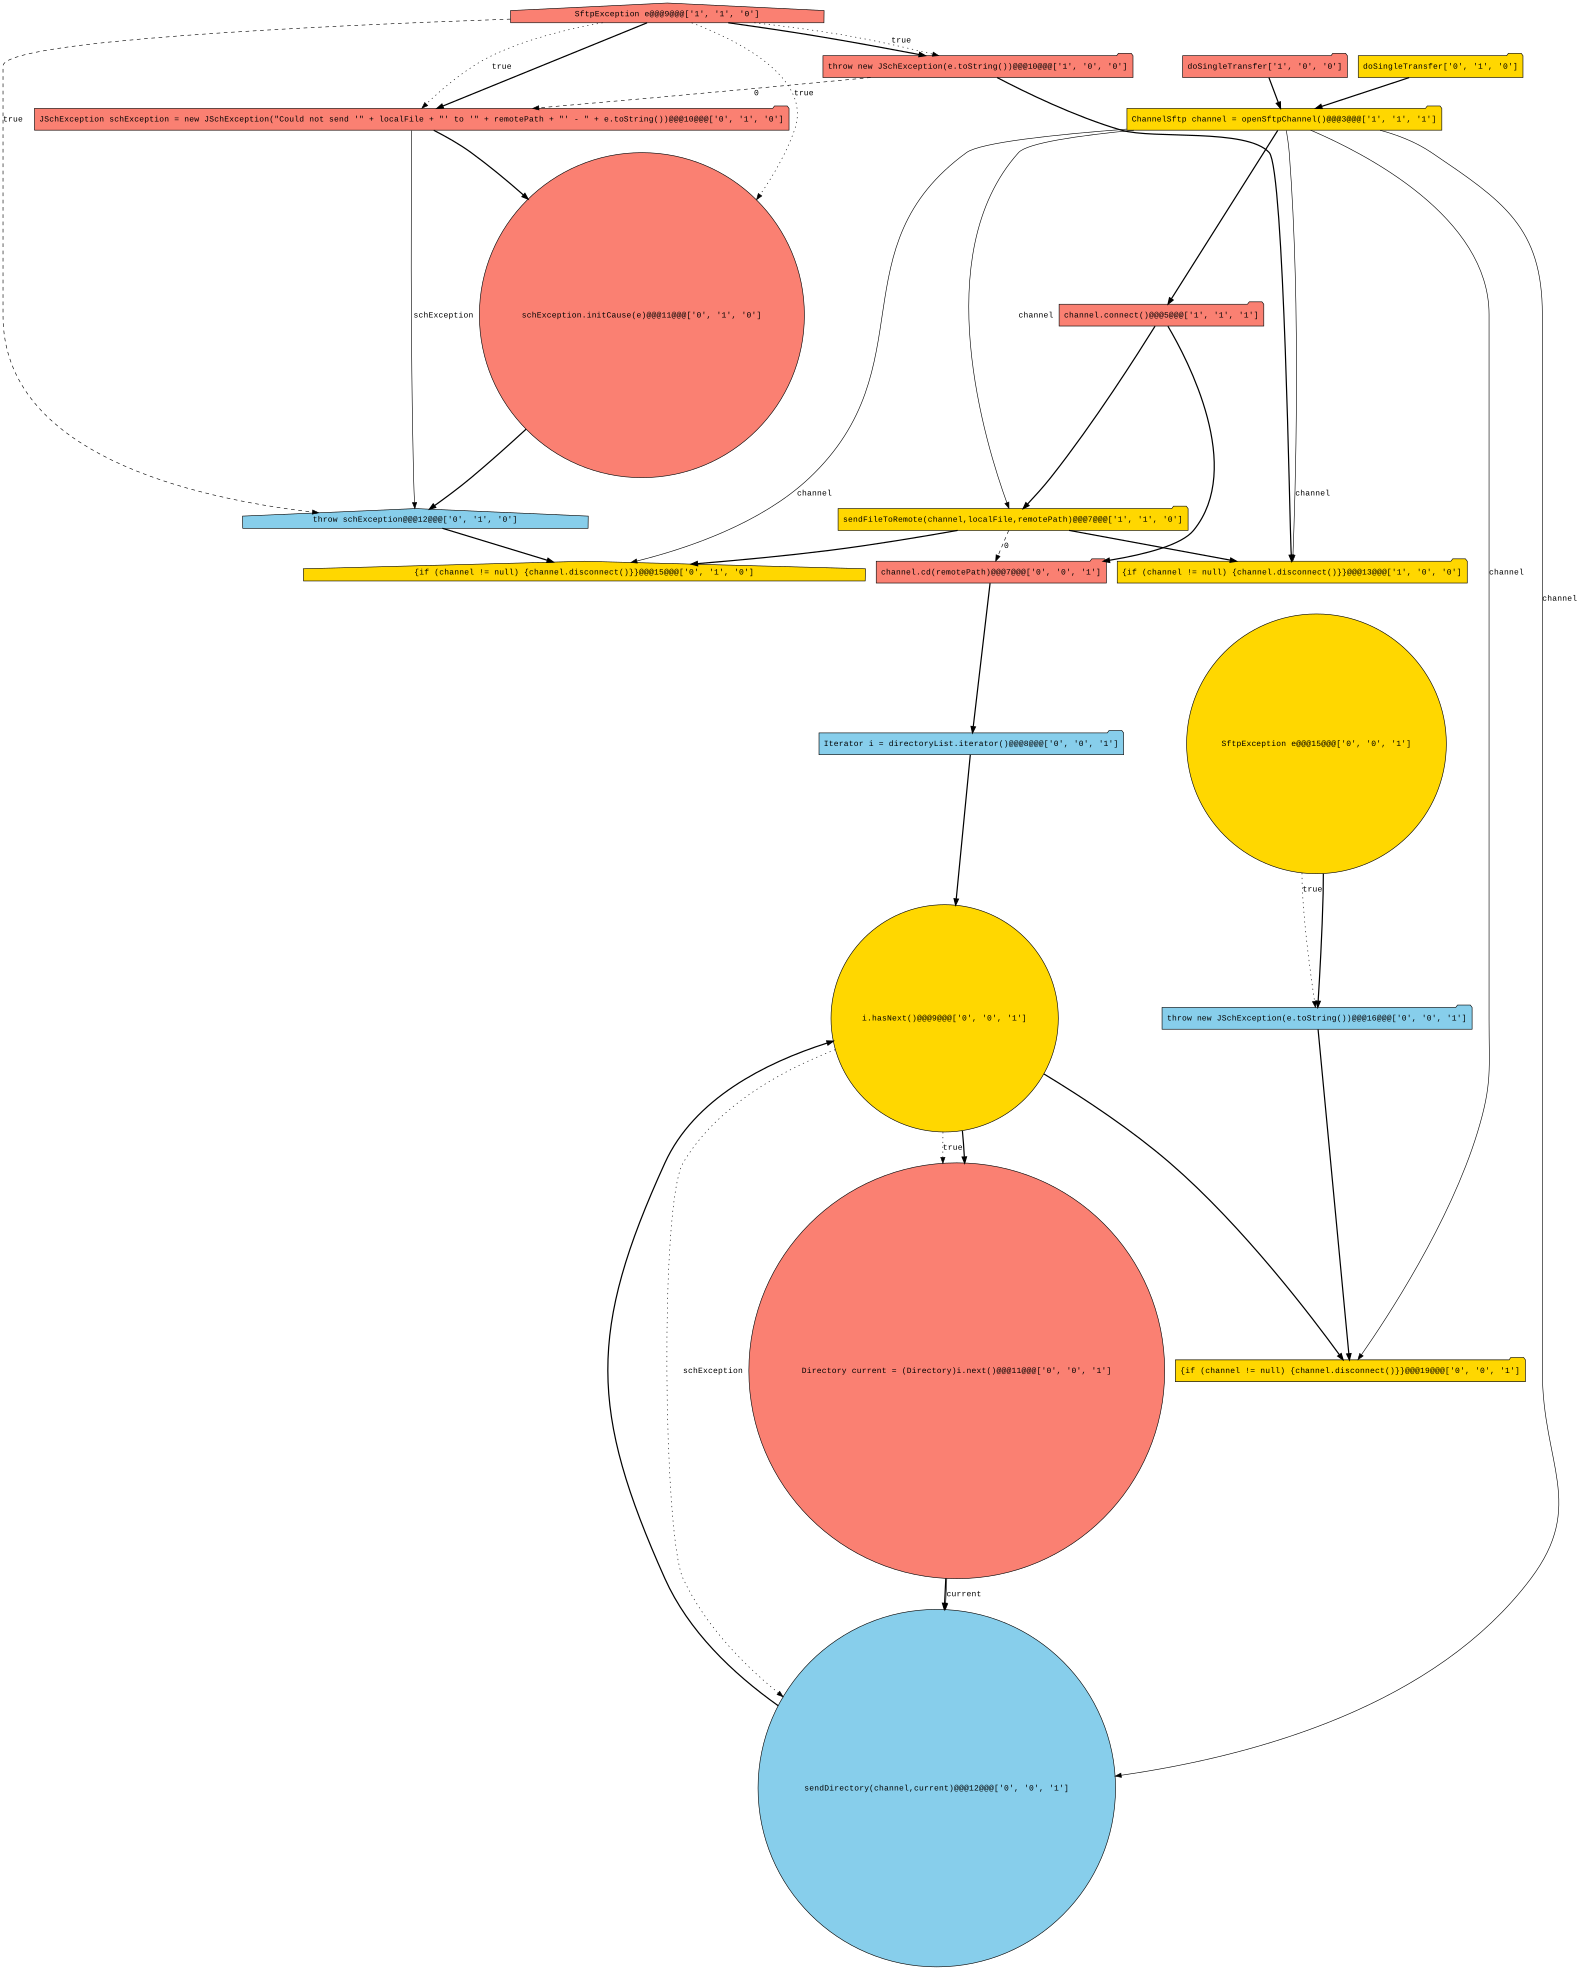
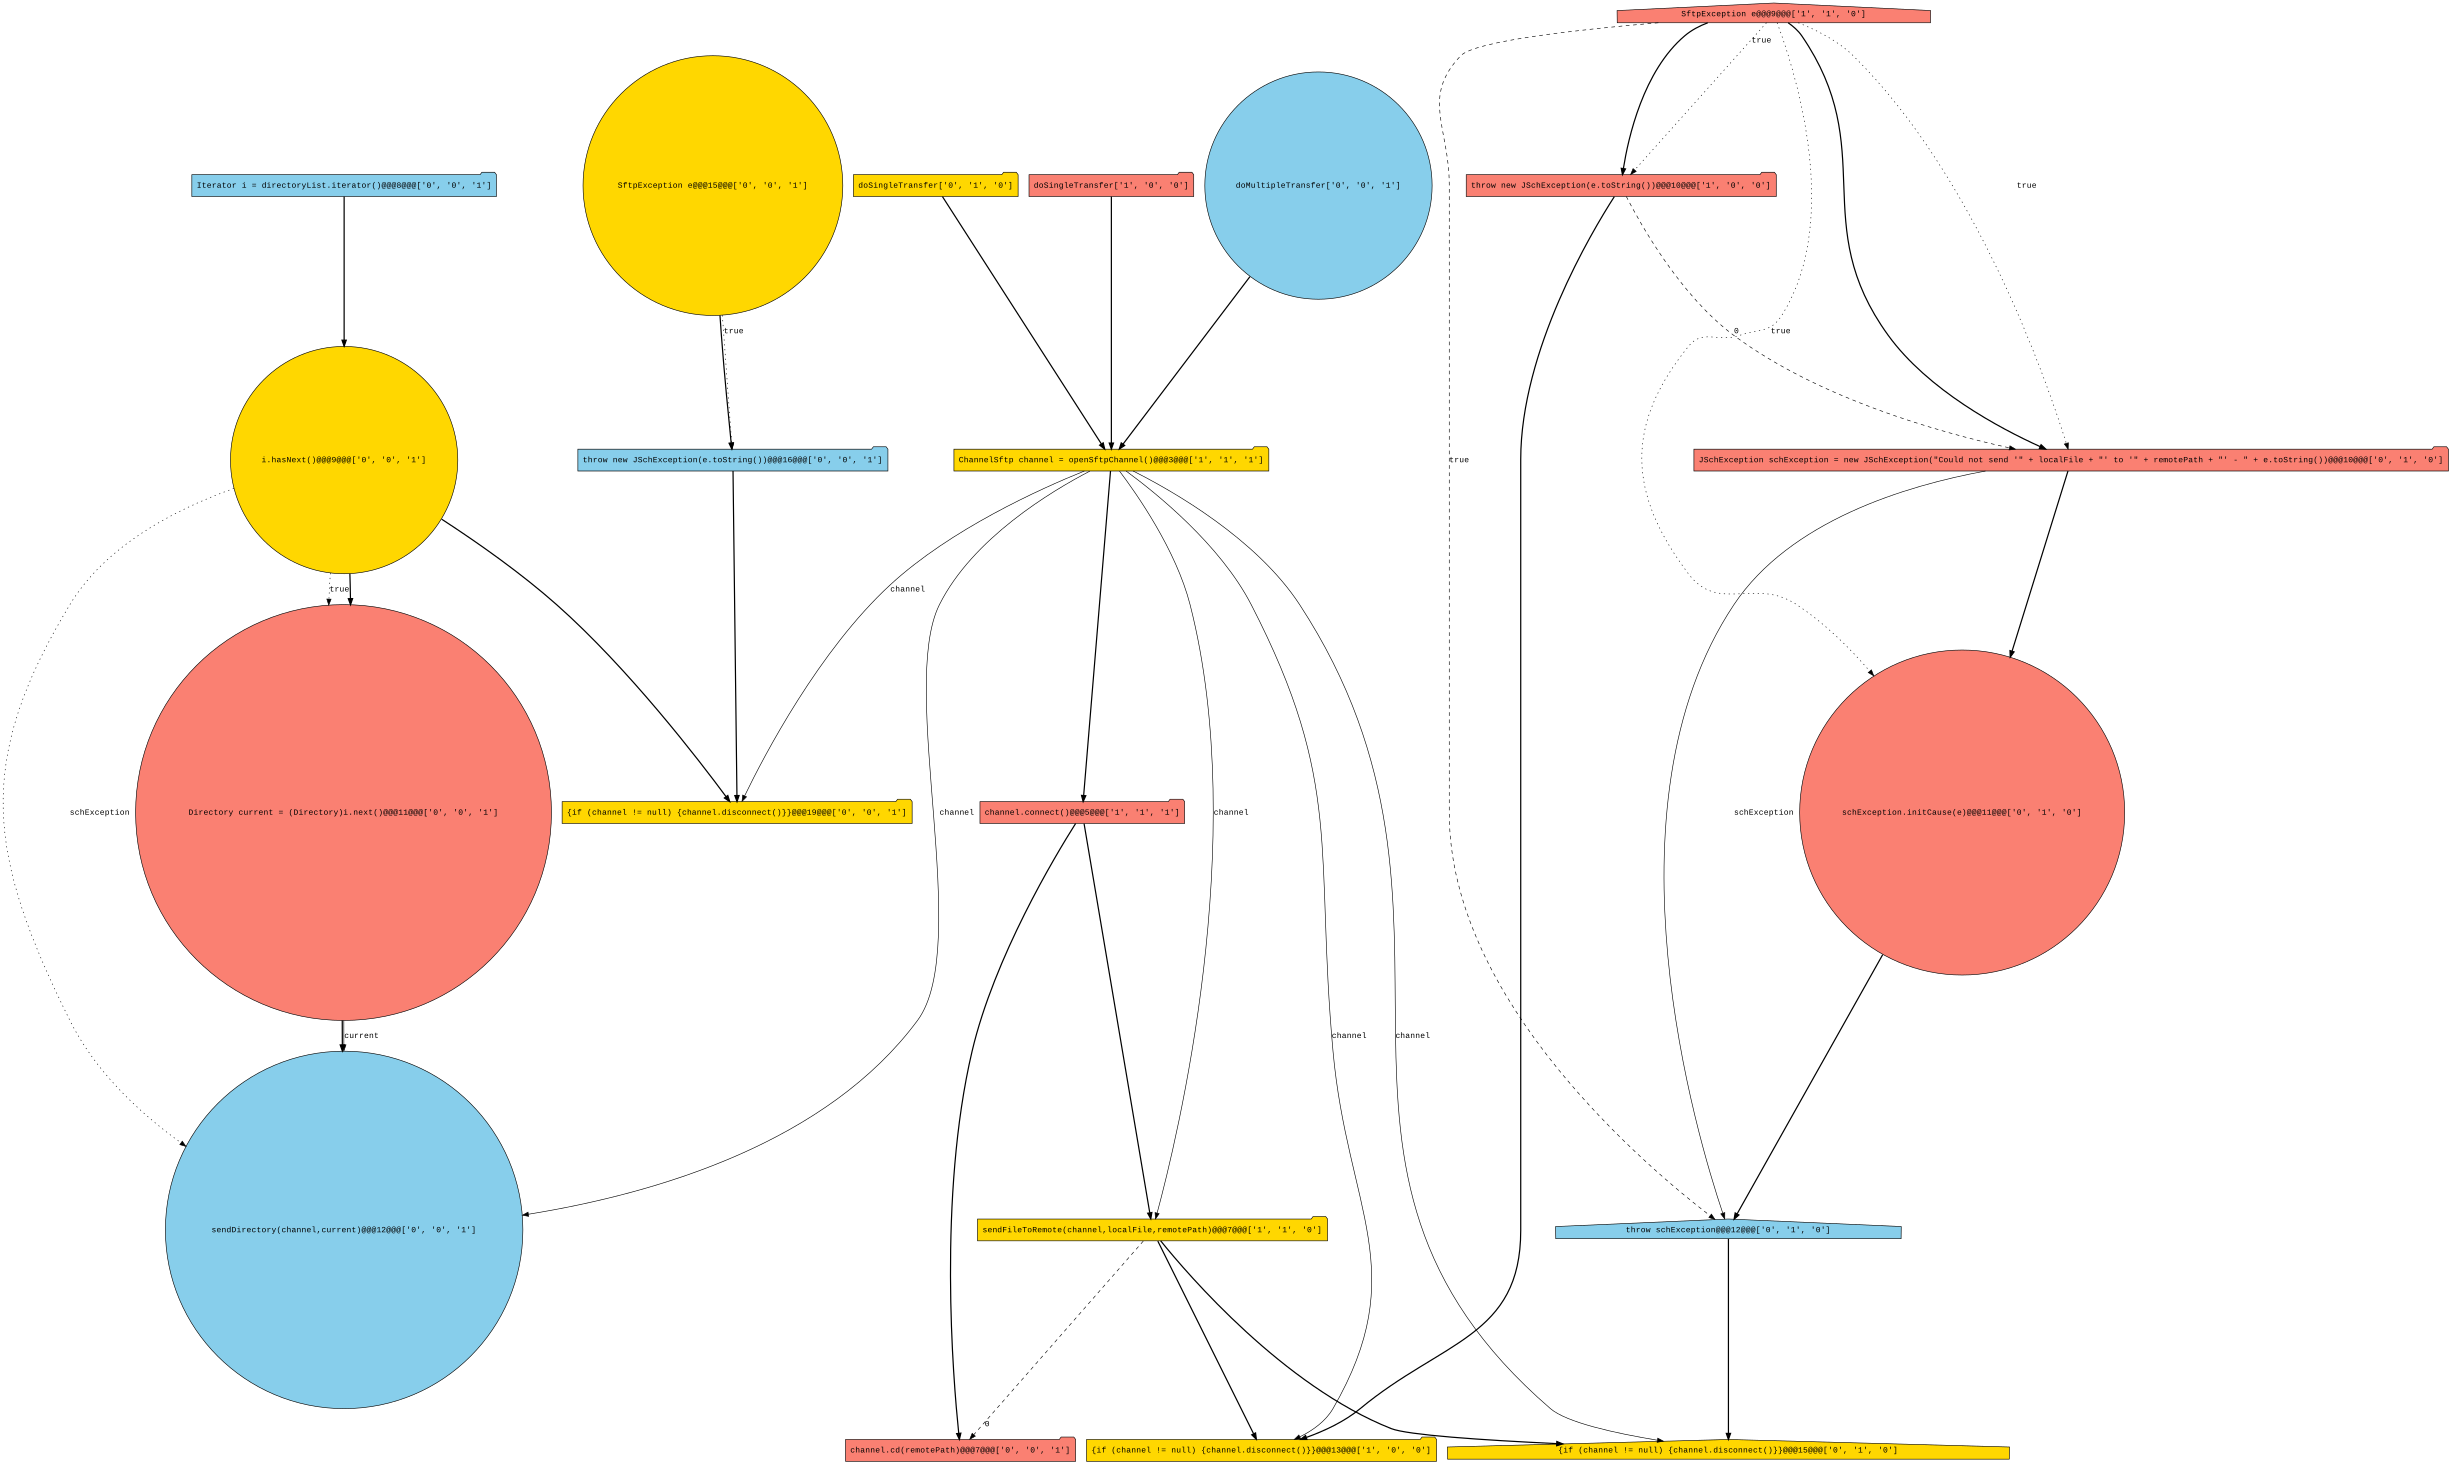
node "doMultipleTransfer['0', '0', '1']": added
edge "channel.cd(remotePath)@@@7@@@['0', '0', '1']" -> "Iterator i = directoryList.iterator()@@@8@@@['0', '0', '1']": removed
edge "sendDirectory(channel,current)@@@12@@@['0', '0', '1']" -> "i.hasNext()@@@9@@@['0', '0', '1']": removed
